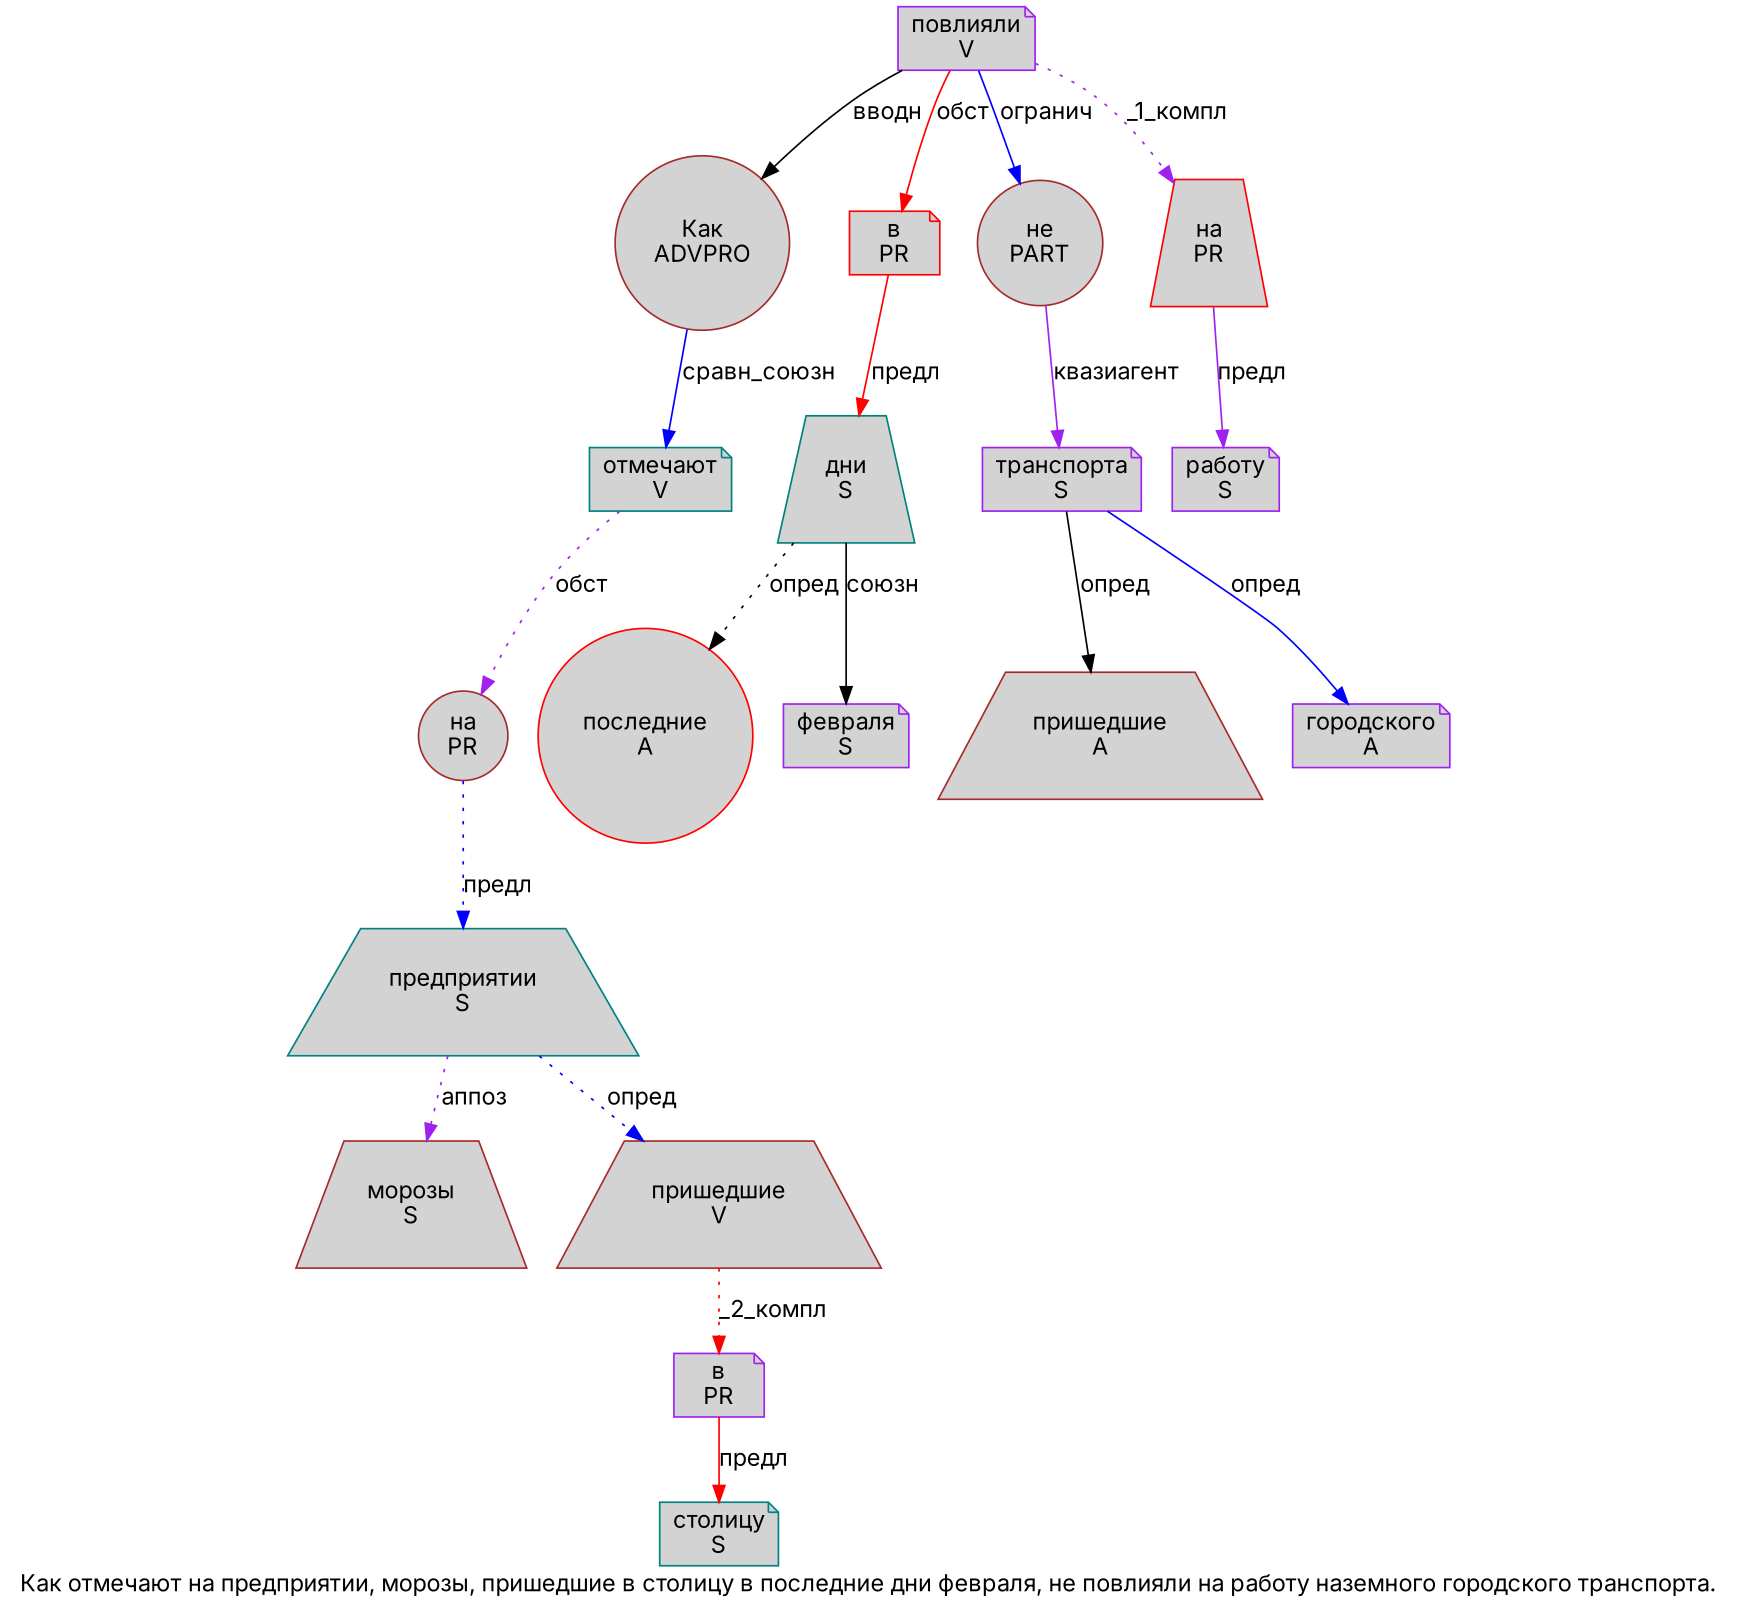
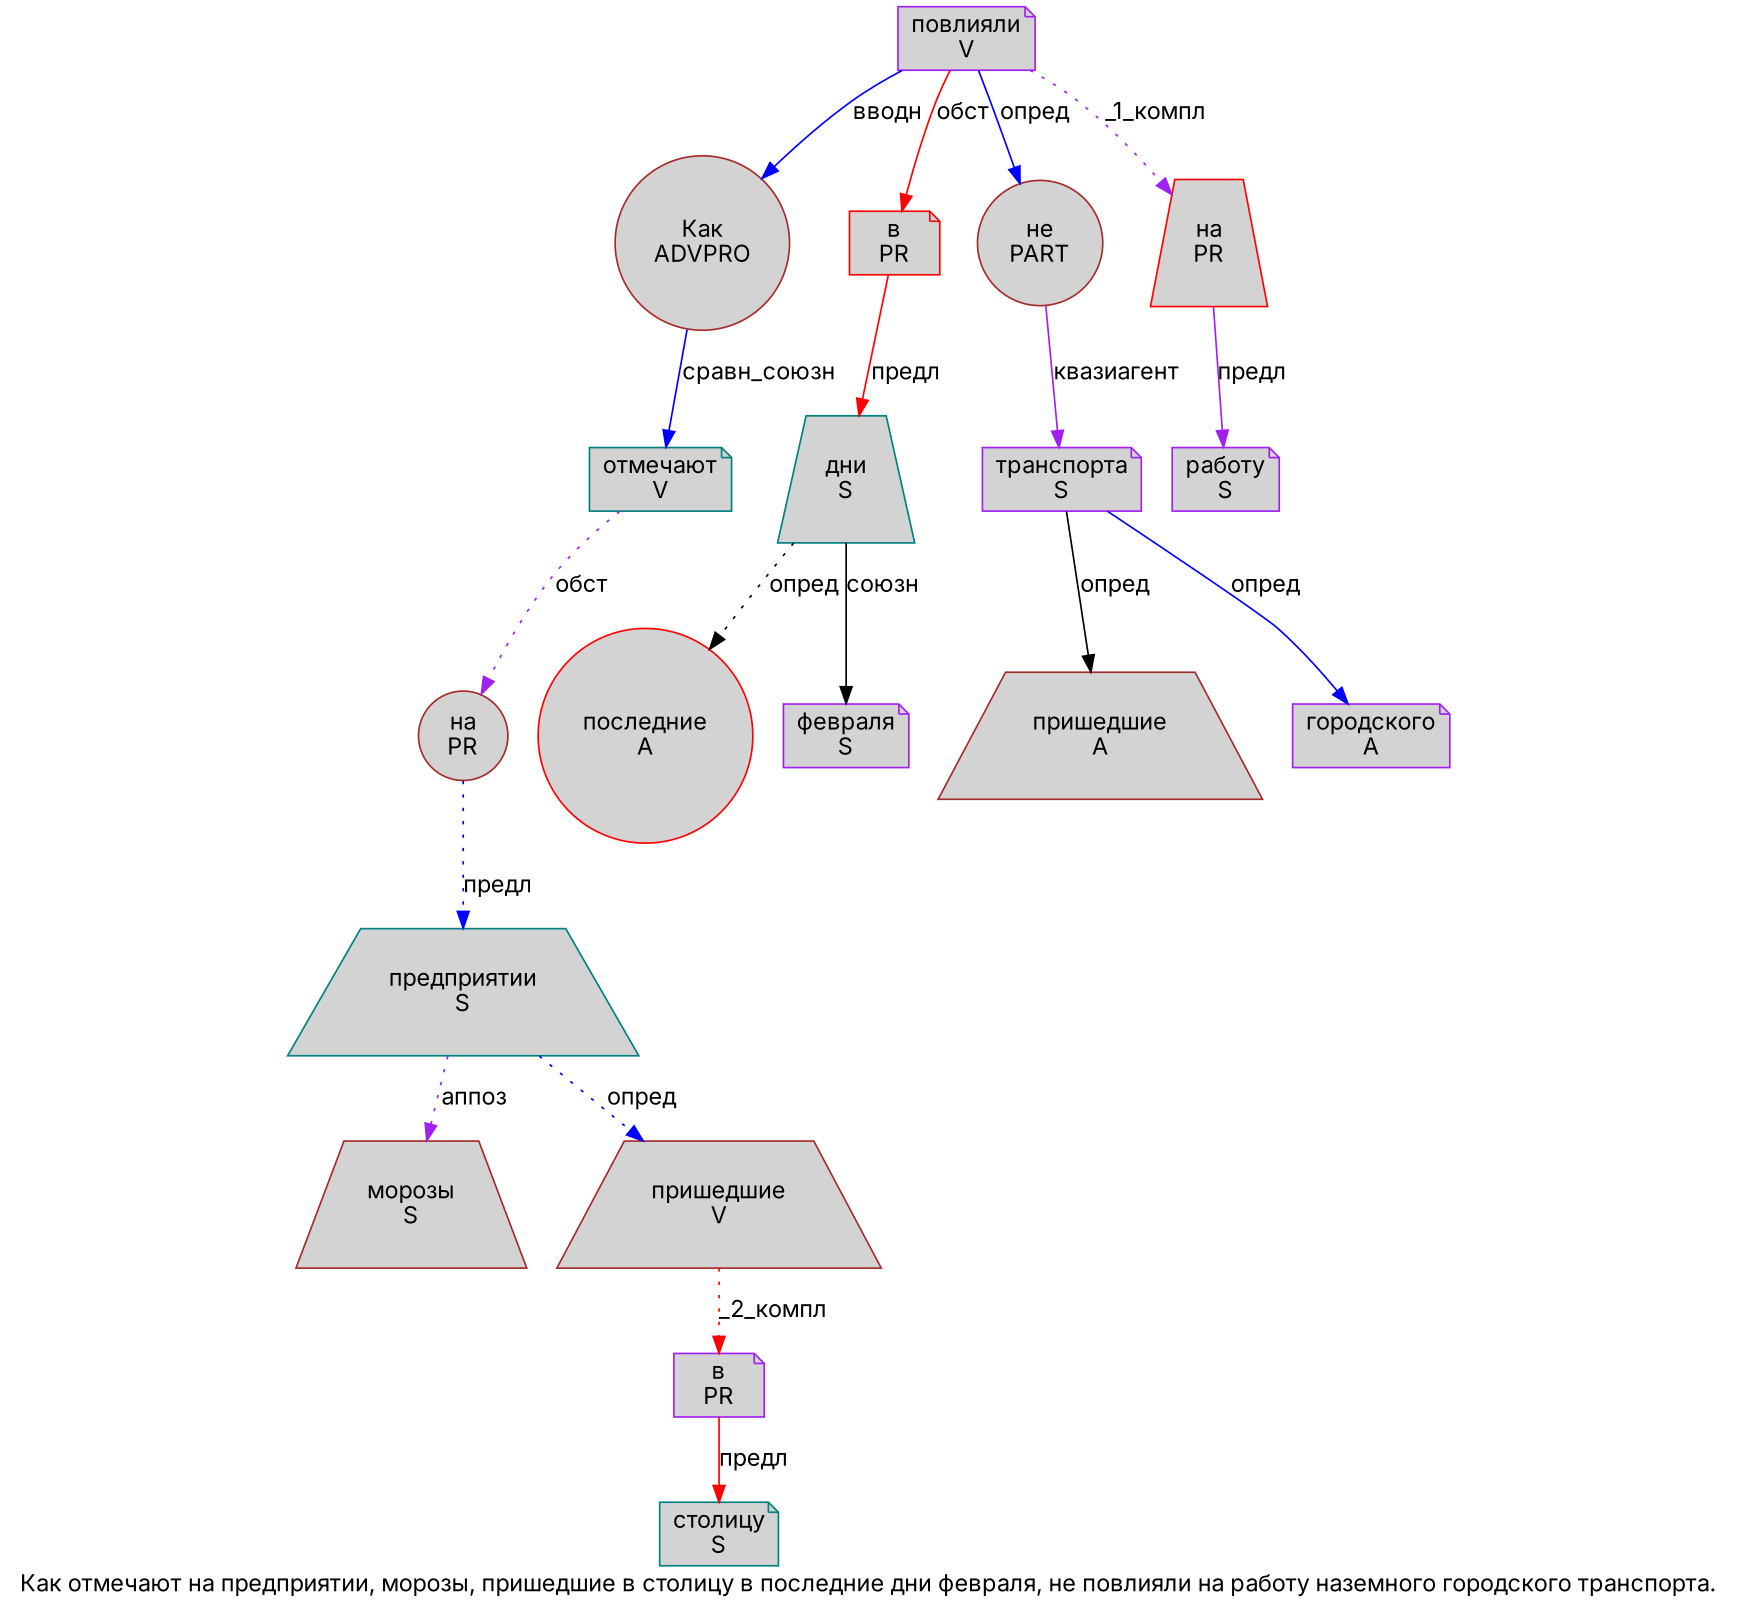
edge "повлияли V" -> "не PART": label "огранич" -> "опред"
edge "повлияли V" -> "Как ADVPRO": color black -> blue
